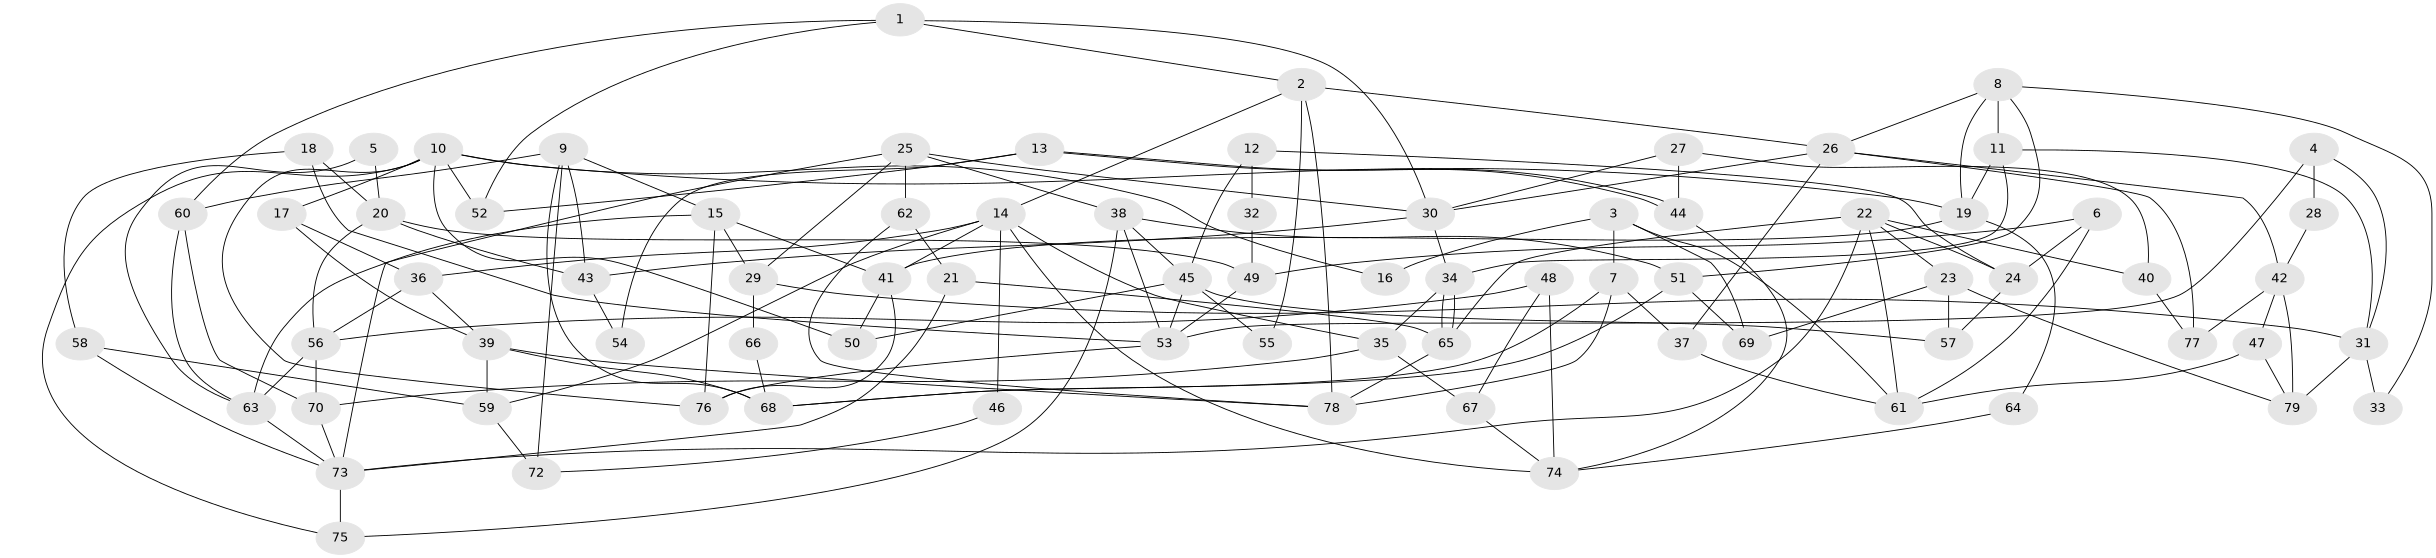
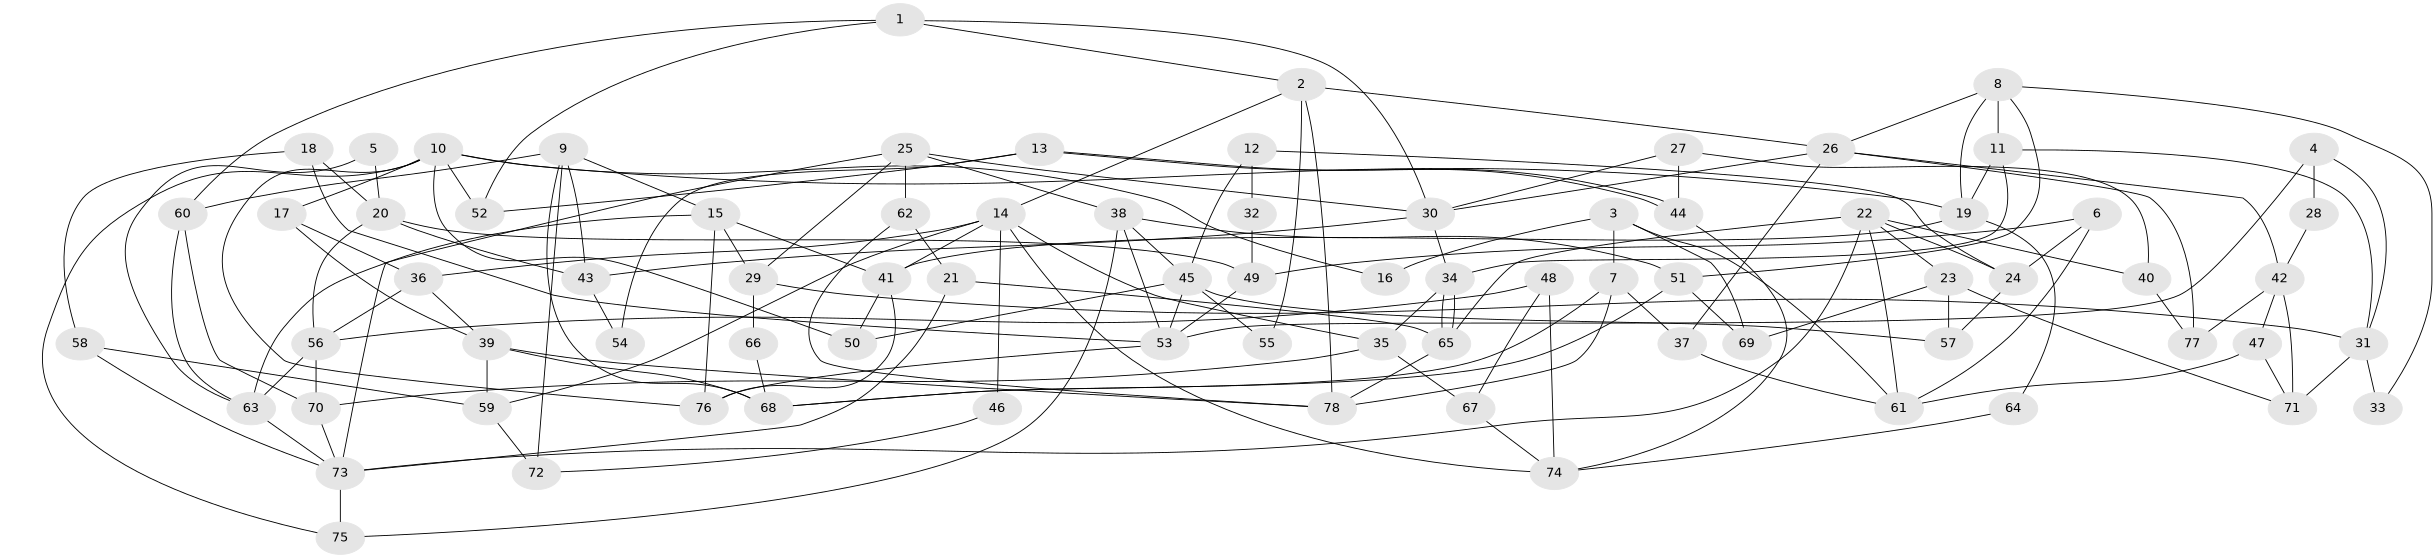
node "79": label "79" -> "71"
